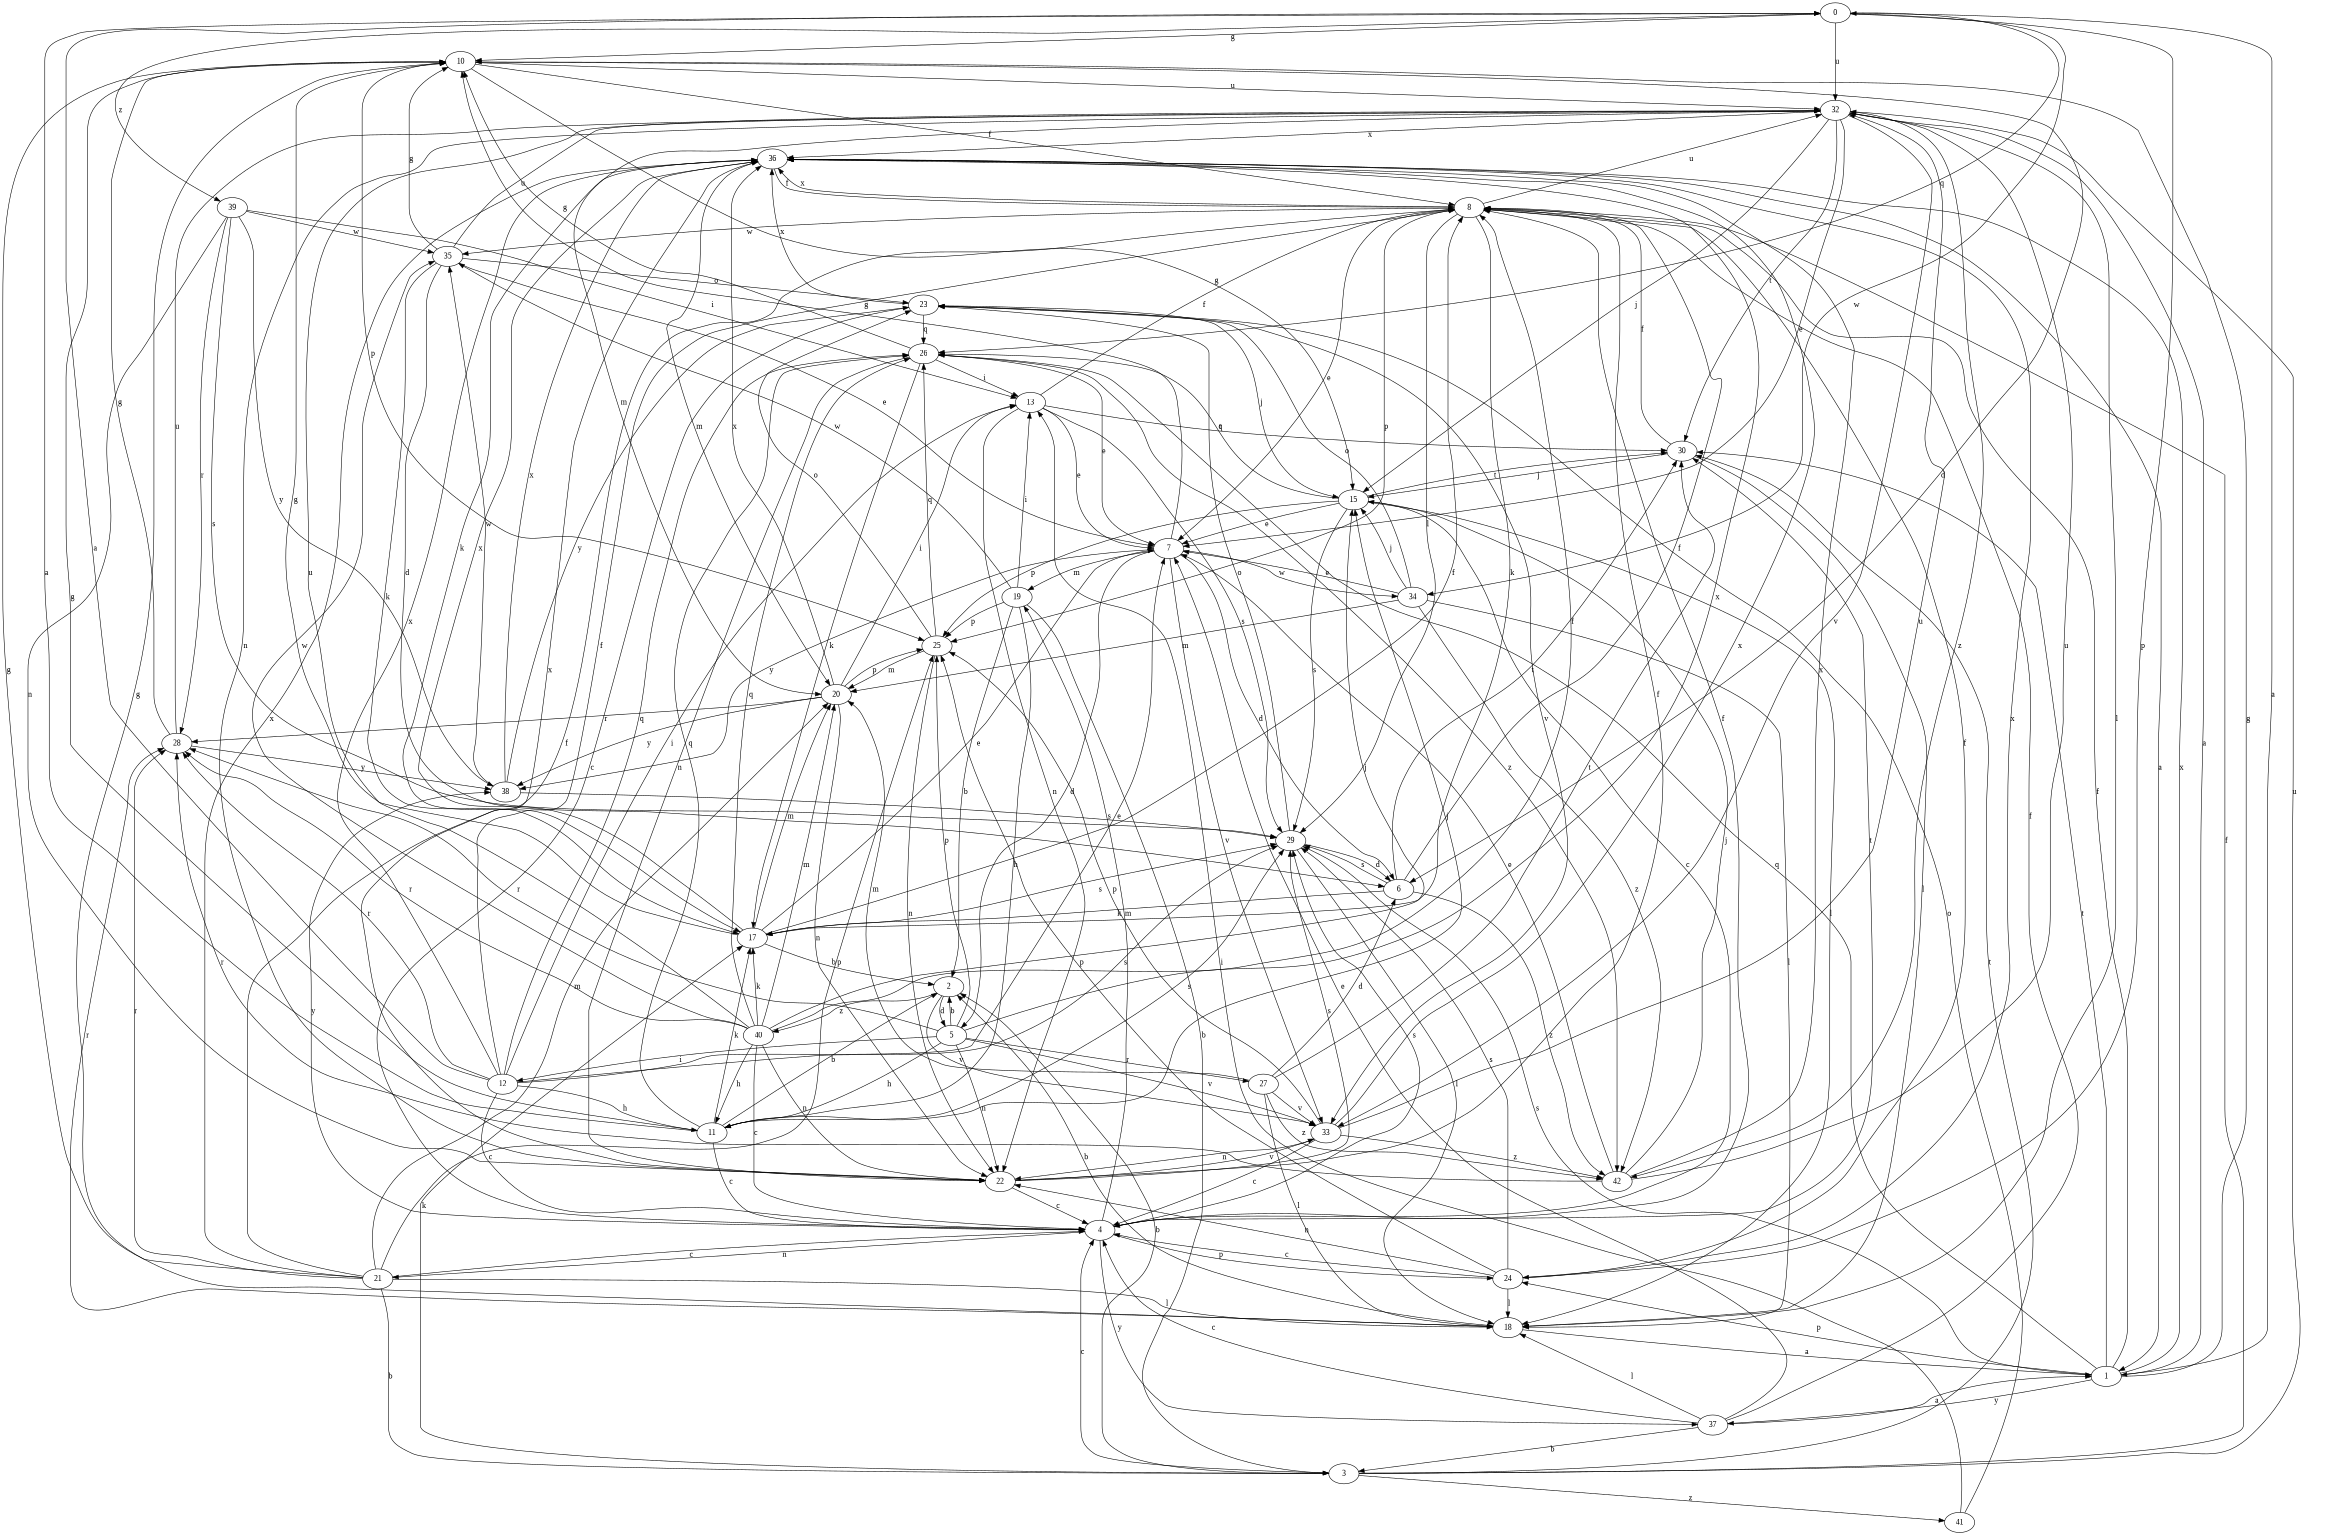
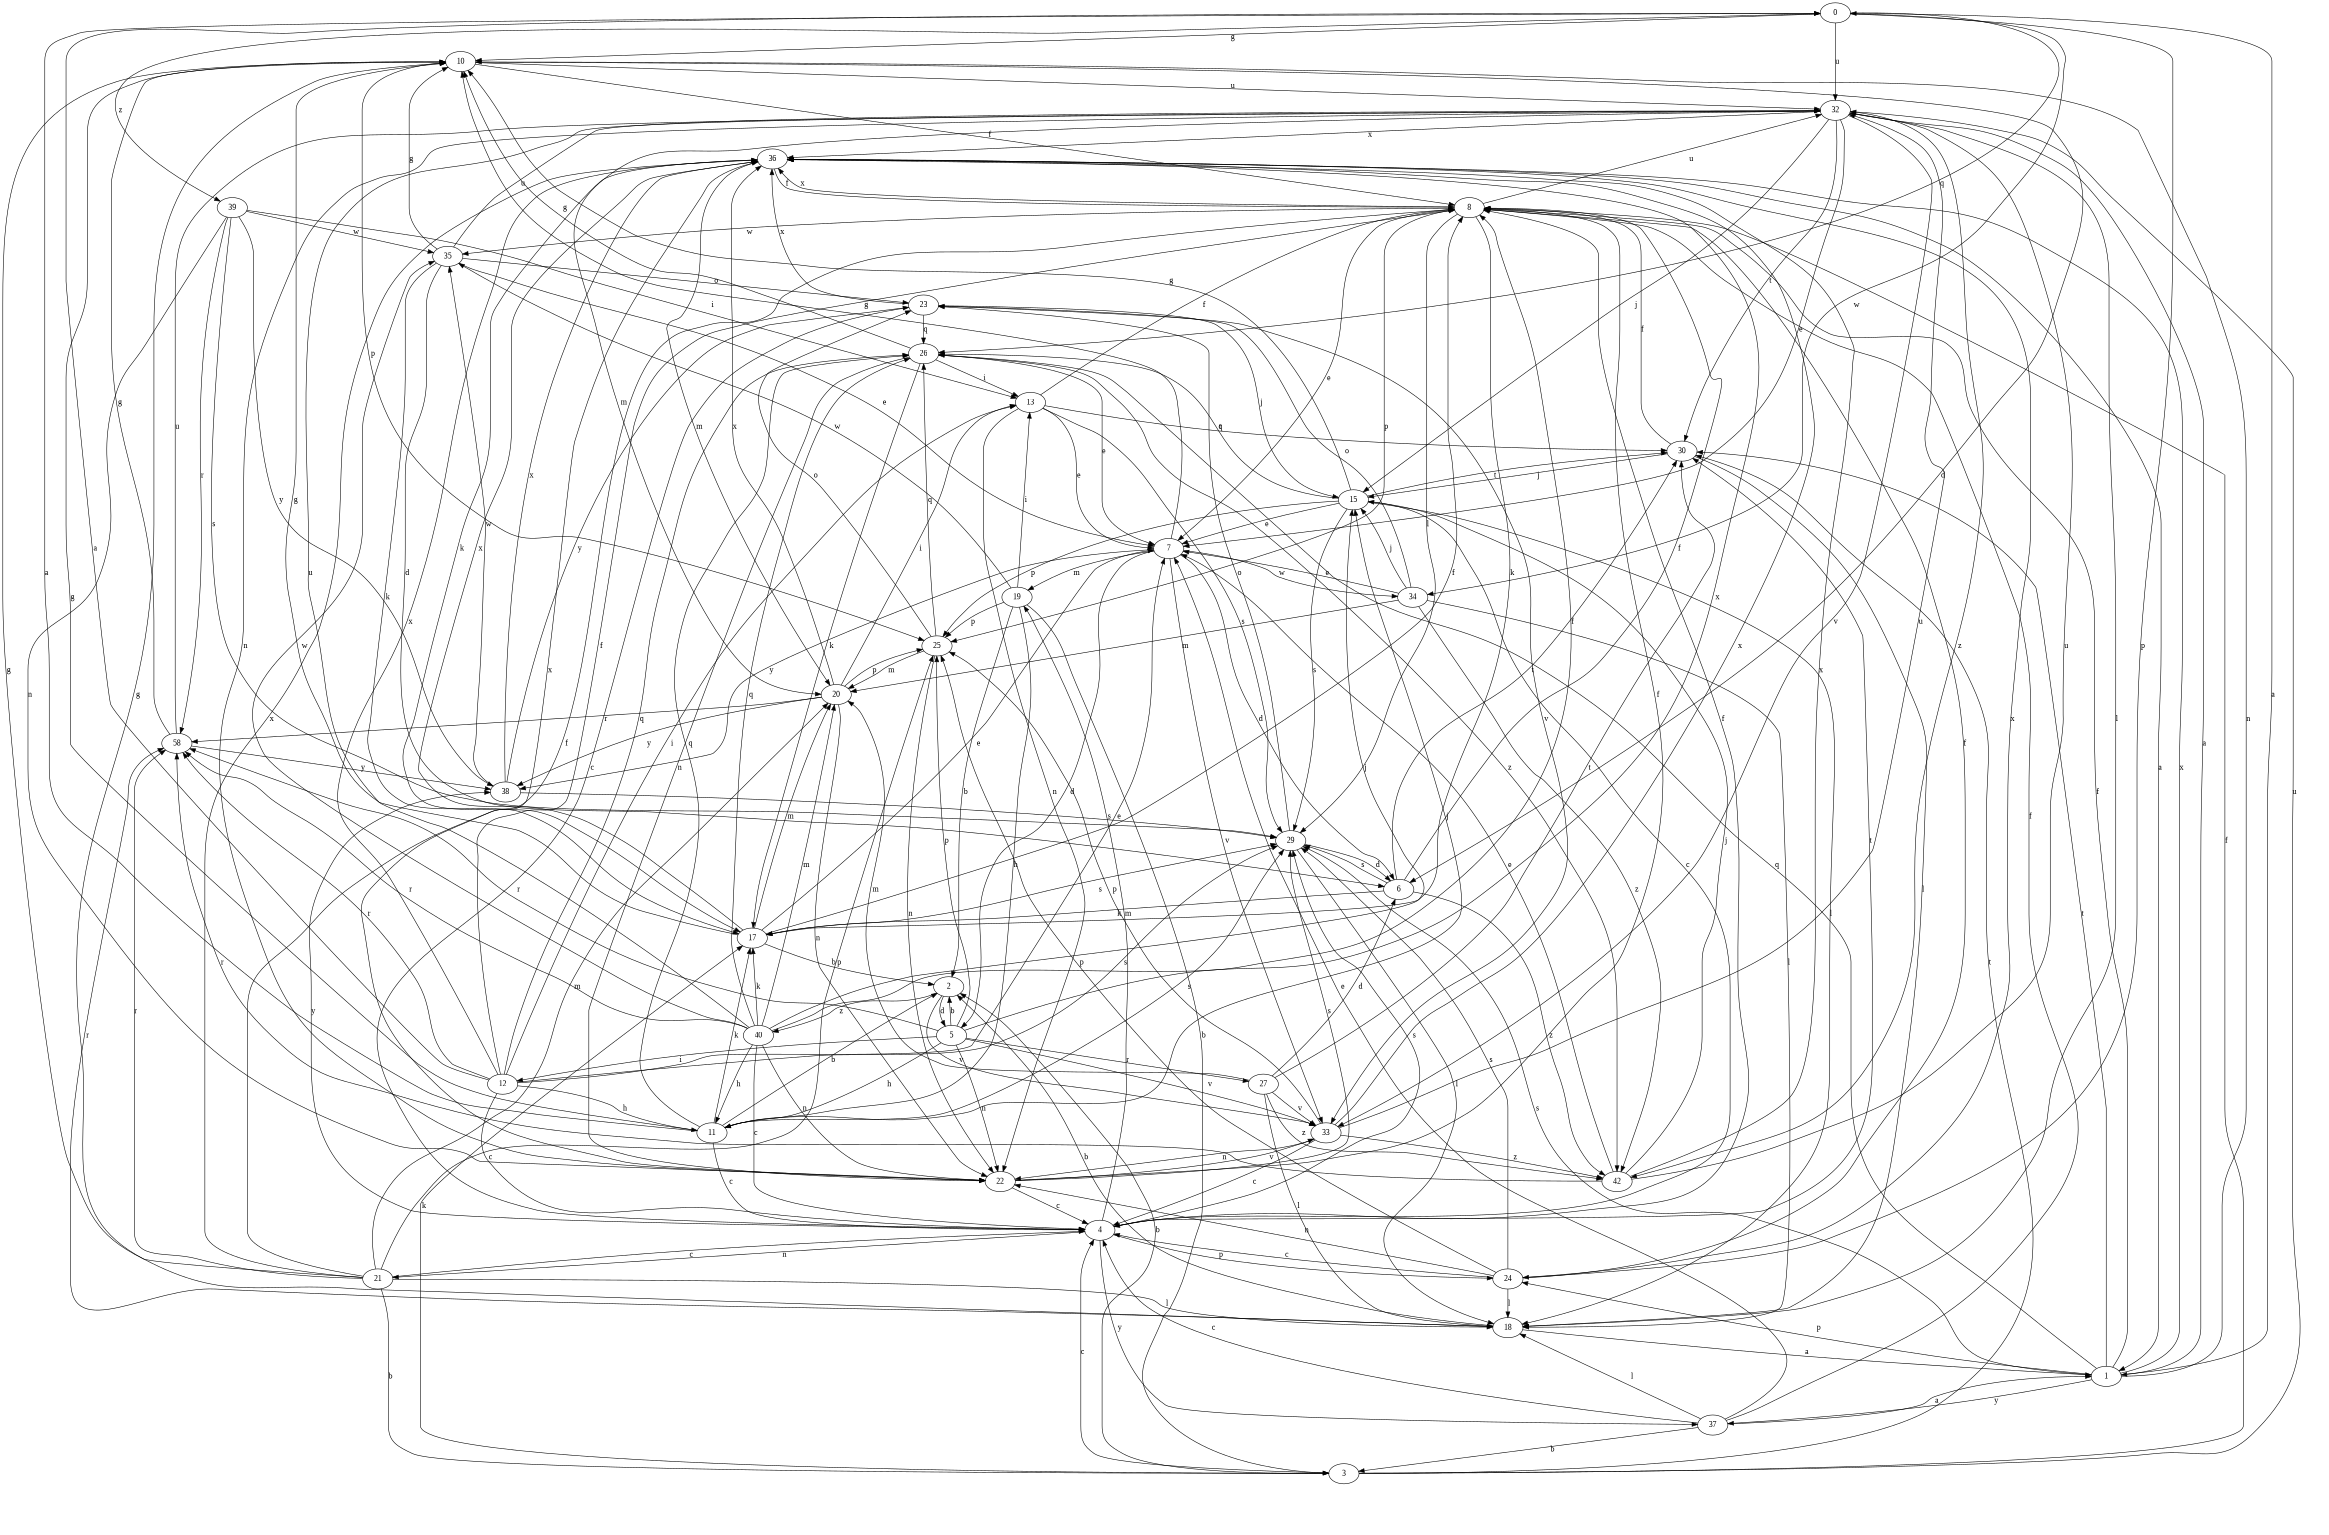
edge "10" -> "15": reversed
edge "1" -> "10": label "g" -> "n"
node "28": label "28" -> "58"
node "41": removed
